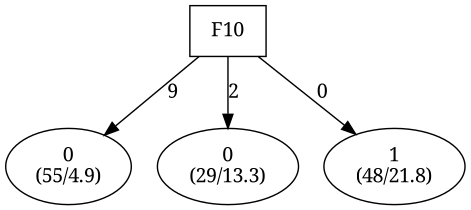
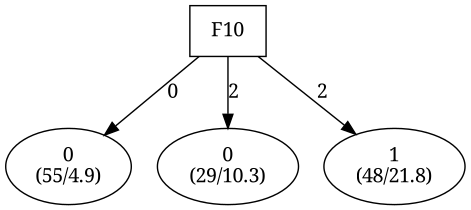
edge "F10" -> "0 (55/4.9)": label "9" -> "0"
edge "F10" -> "1 (48/21.8)": label "0" -> "2"
node "0 (29/13.3)": label "0 (29/13.3)" -> "0 (29/10.3)"
